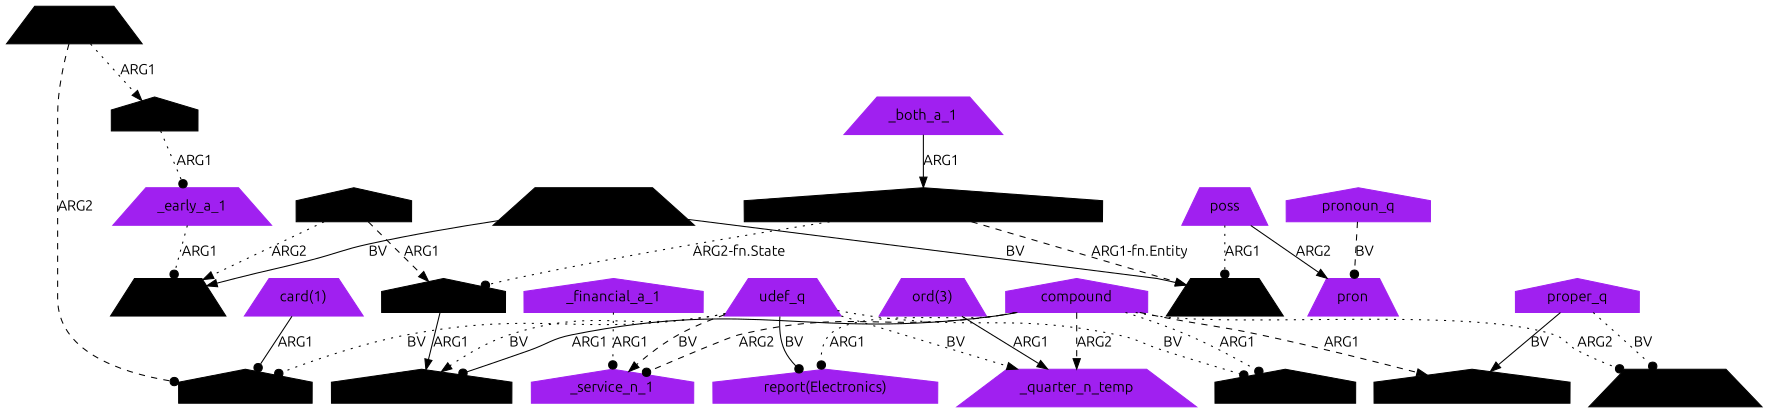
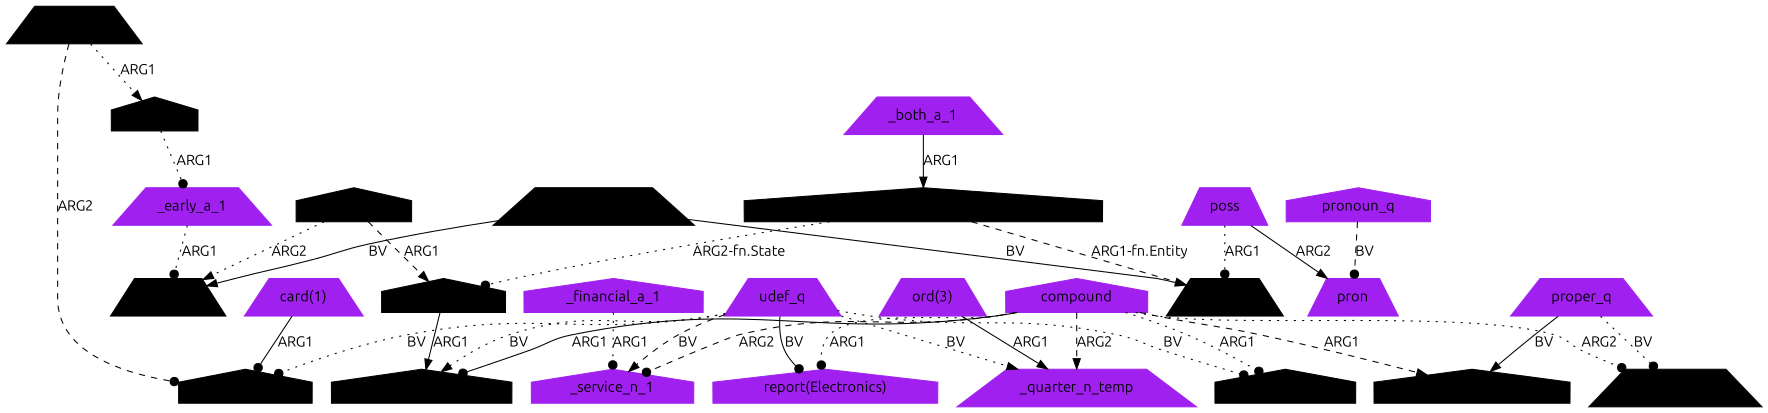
node "proper_q": shape house -> trapezium
